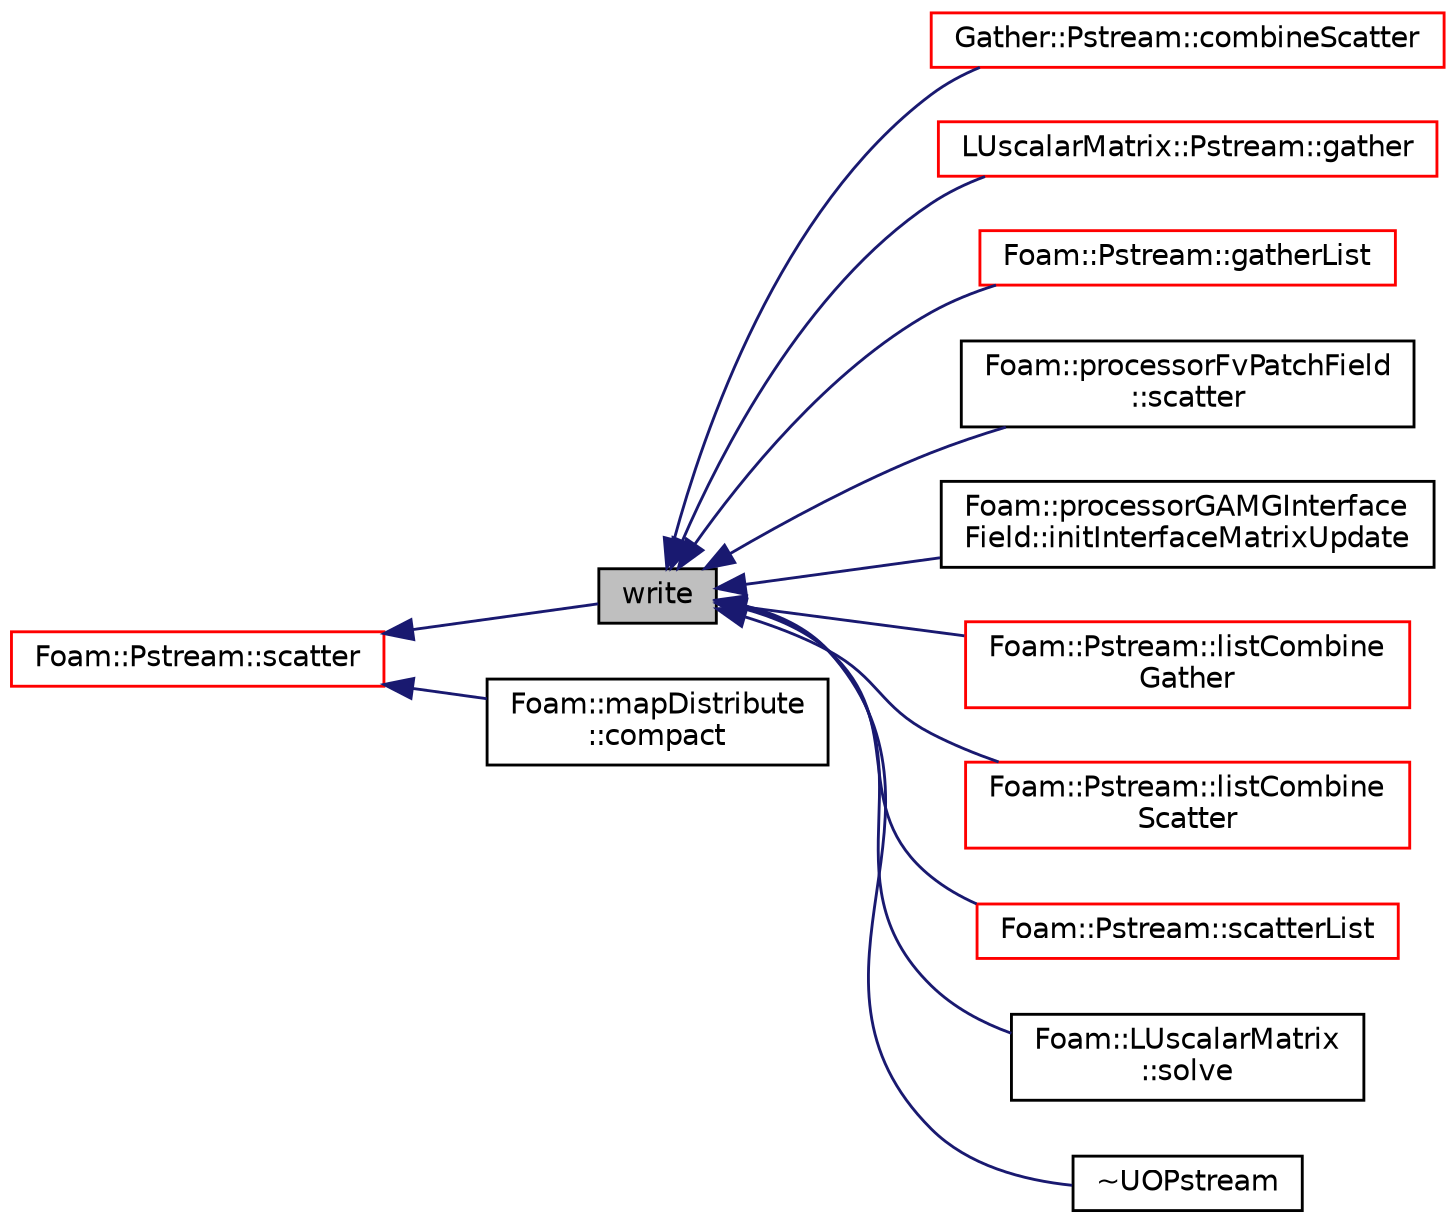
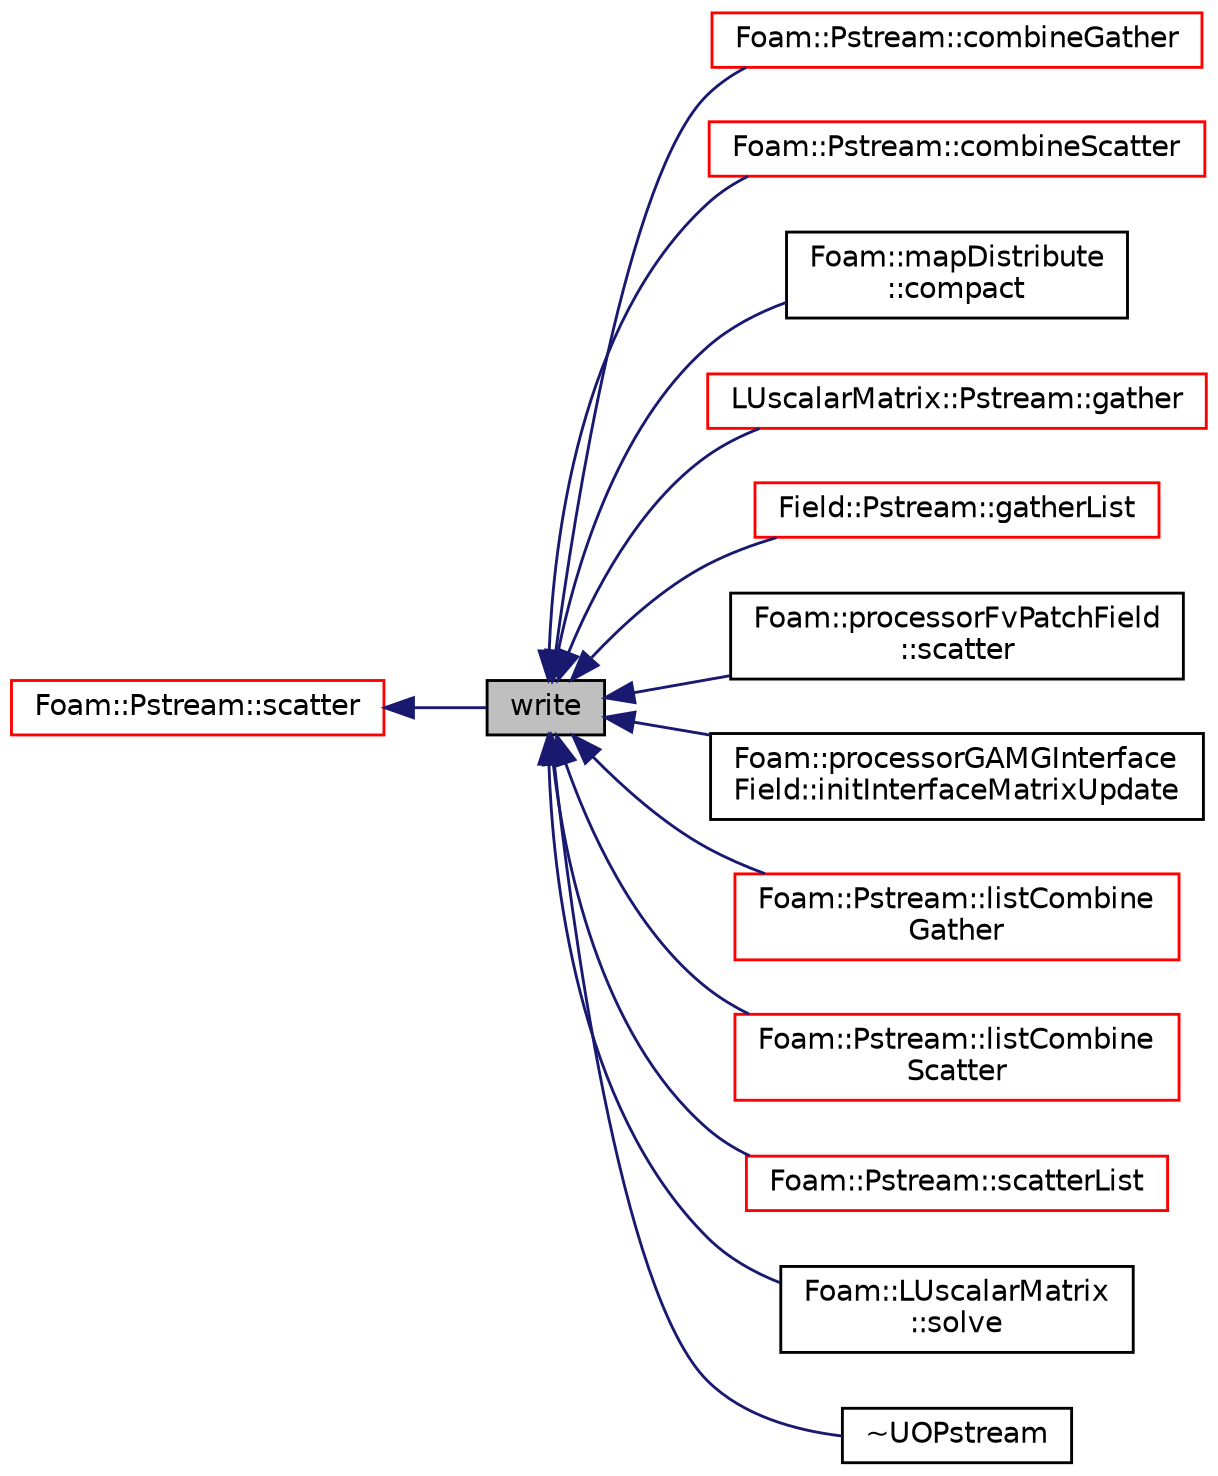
node "Foam::Pstream::combineGather": added
node "Gather::Pstream::combineScatter": label "Gather::Pstream::combineScatter" -> "Foam::Pstream::combineScatter"
node "Foam::Pstream::gatherList": label "Foam::Pstream::gatherList" -> "Field::Pstream::gatherList"
edge "Foam::mapDistribute ::compact" -> "Foam::Pstream::scatter": now "Foam::mapDistribute ::compact" -> "write"
